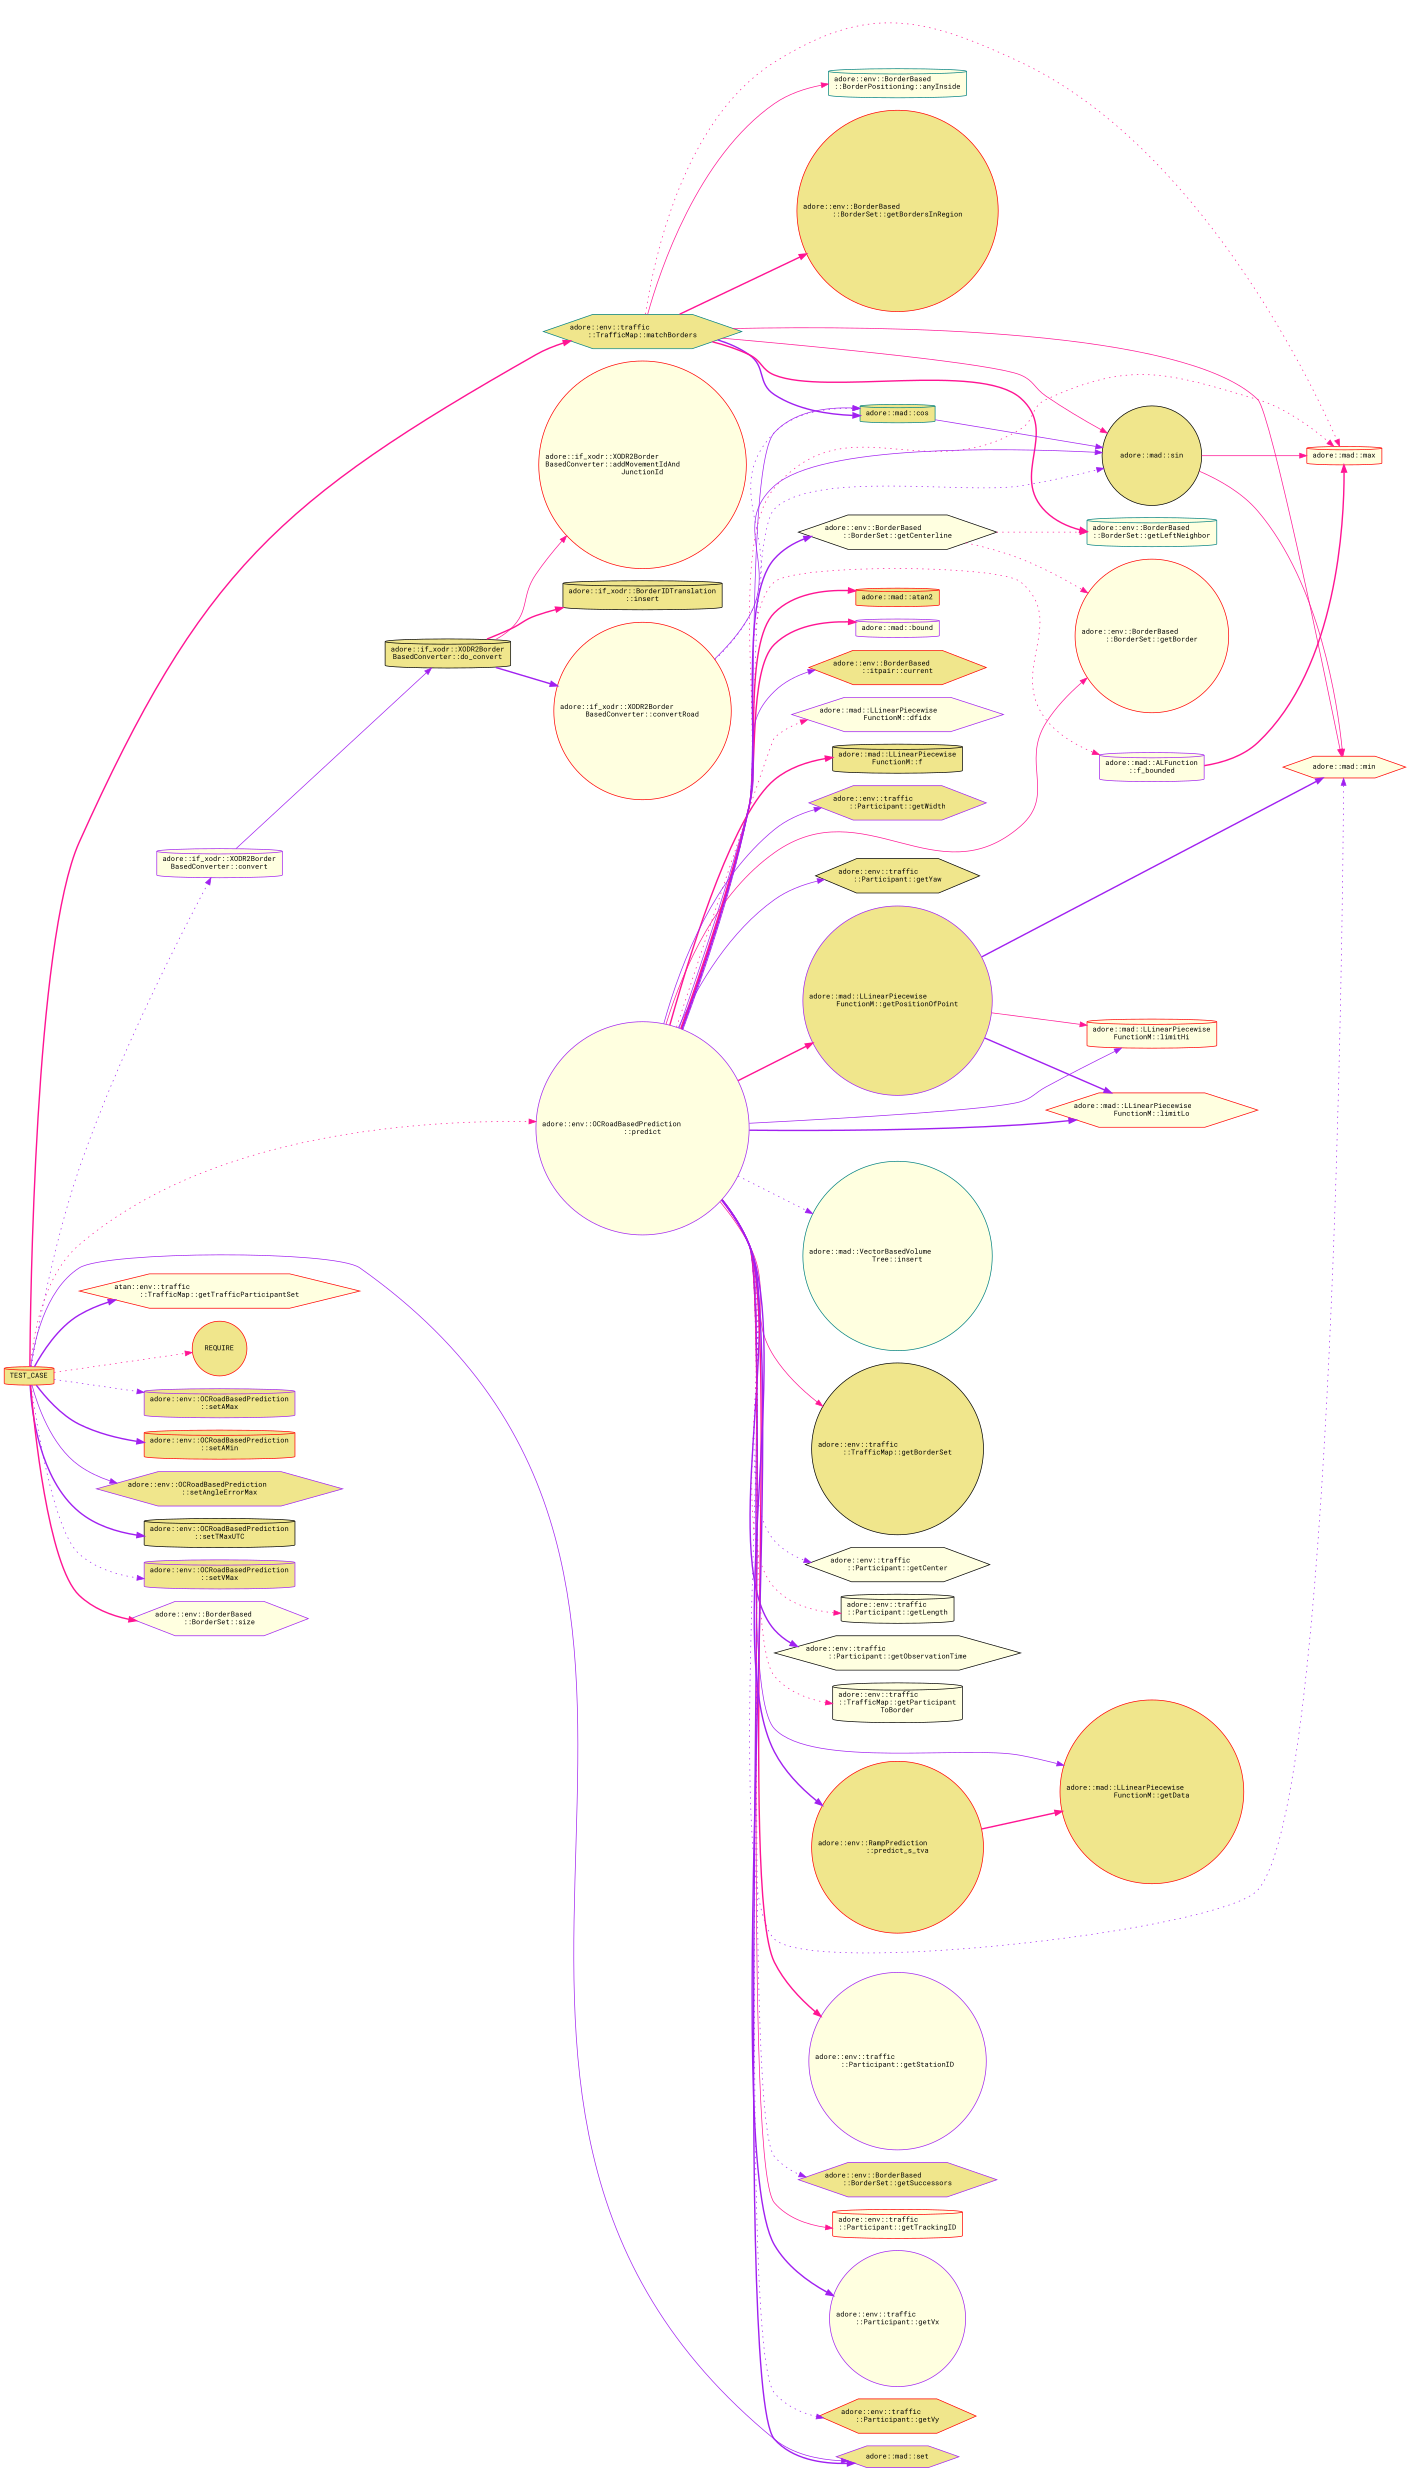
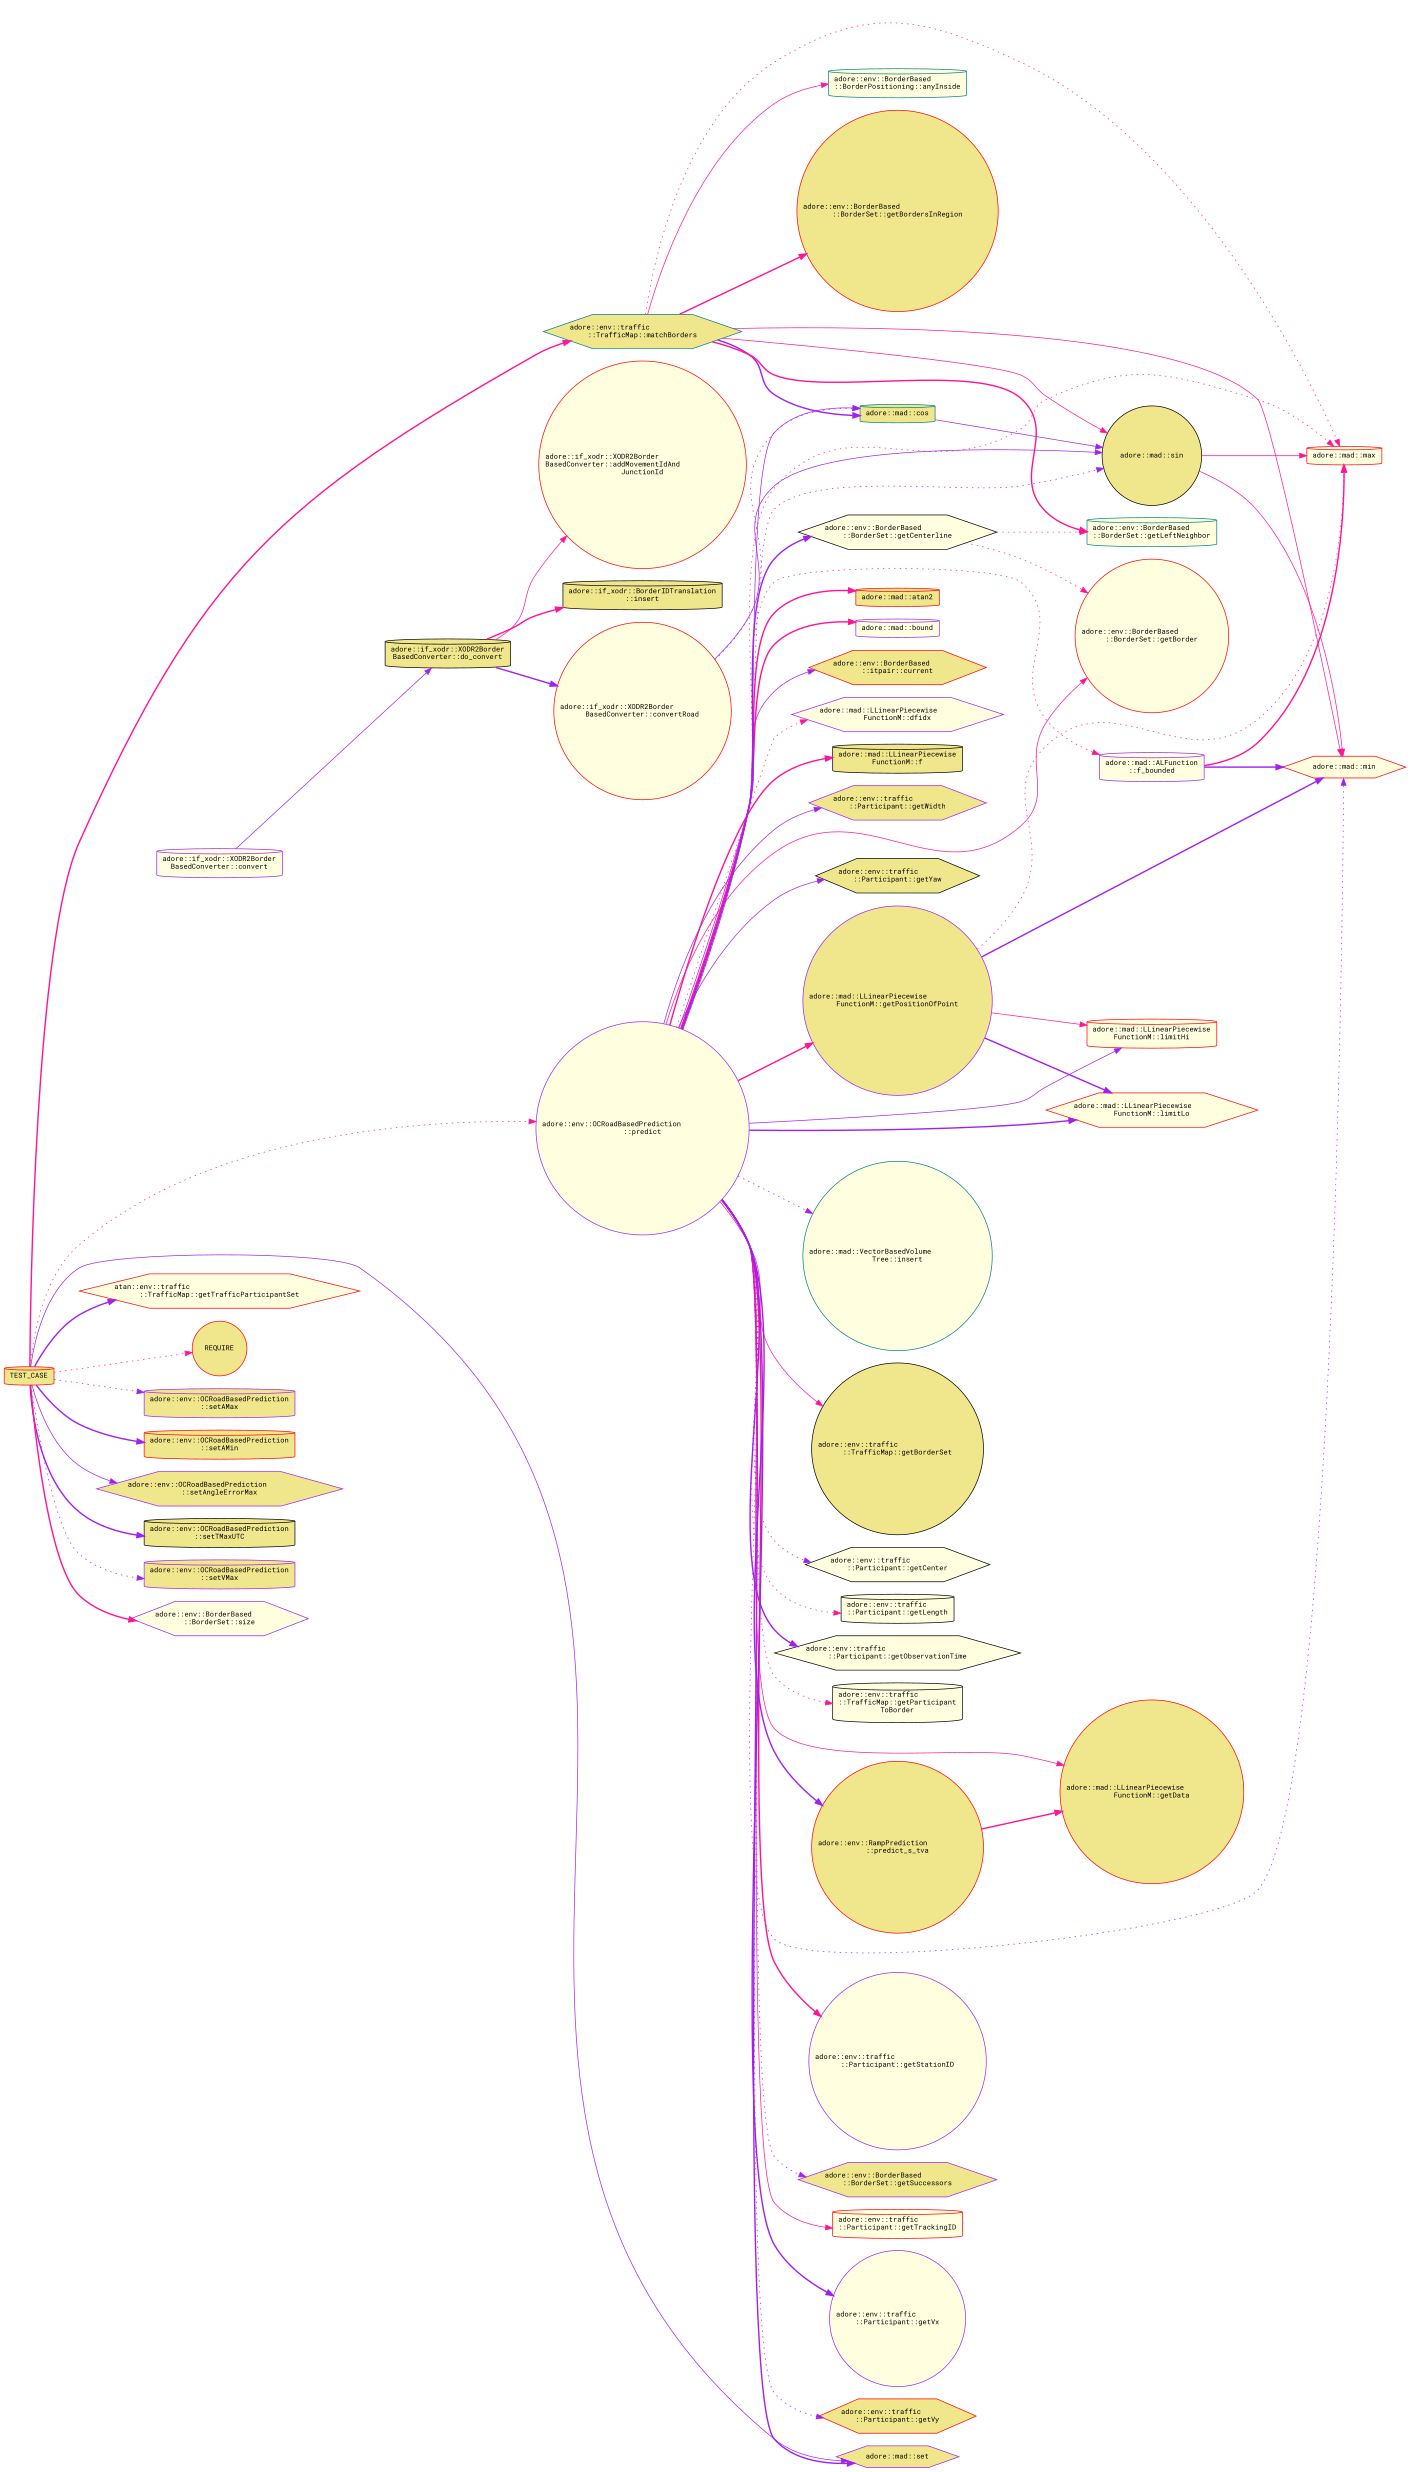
edge "adore::mad::LLinearPiecewise FunctionM::getPositionOfPoint" -> "adore::mad::max": added
edge "adore::mad::ALFunction ::f_bounded" -> "adore::mad::min": added
edge "TEST_CASE" -> "adore::if_xodr::XODR2Border BasedConverter::convert": removed
edge "adore::env::OCRoadBasedPrediction ::predict" -> "adore::mad::LLinearPiecewise FunctionM::getData": color purple -> deeppink
